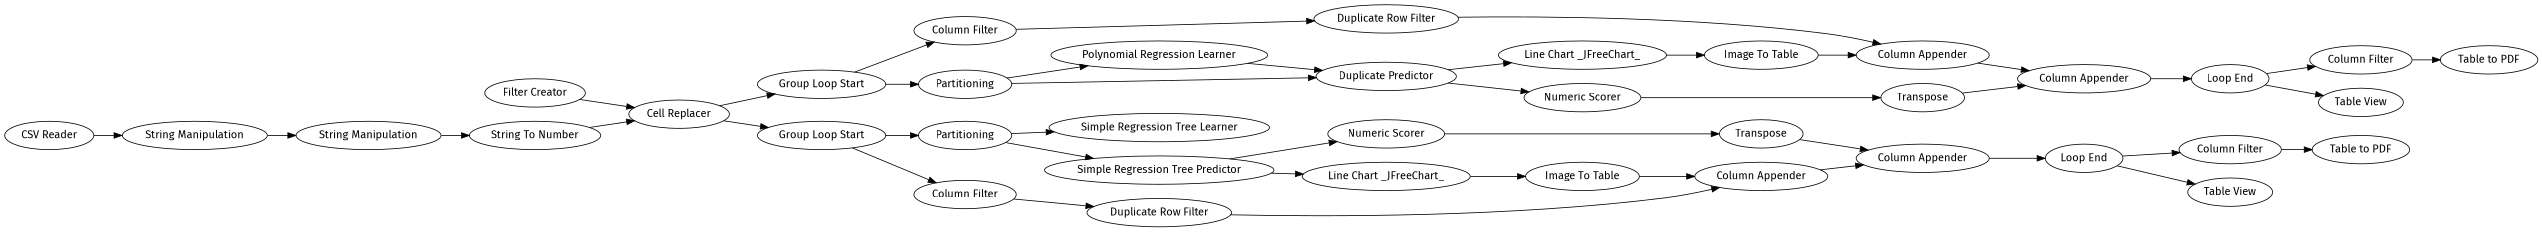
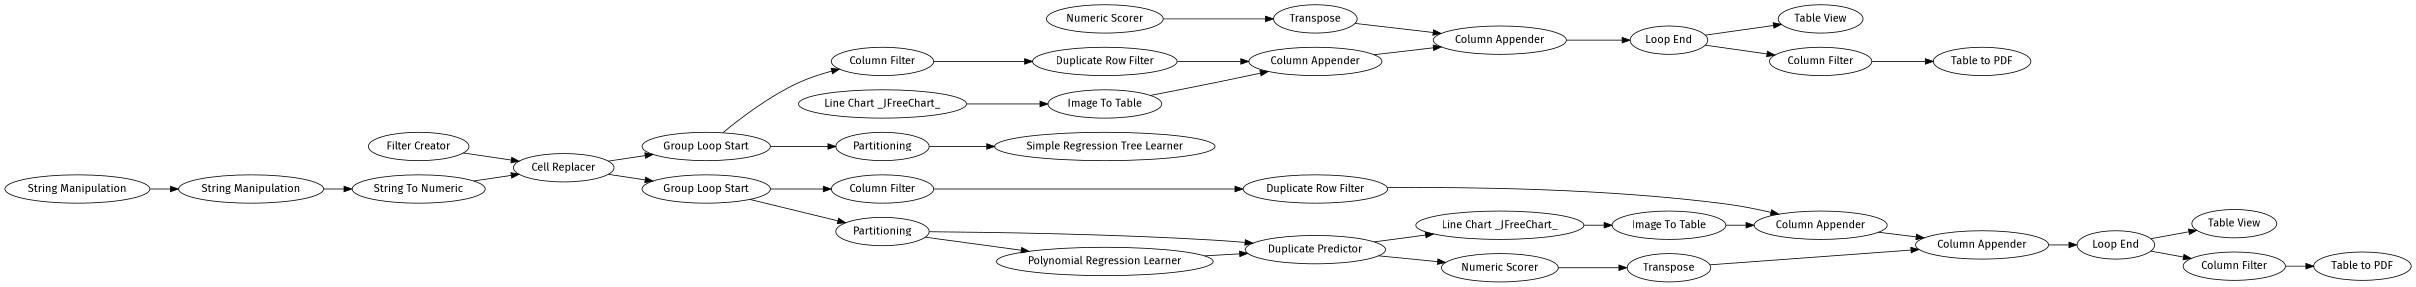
node "CSV Reader": removed
node "String To Number": label "String To Number" -> "String To Numeric"
node "Simple Regression Tree Predictor": removed
